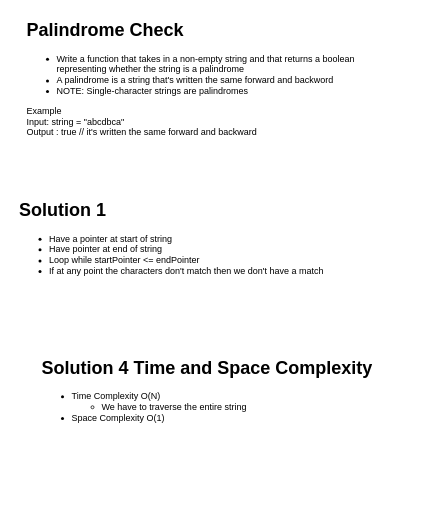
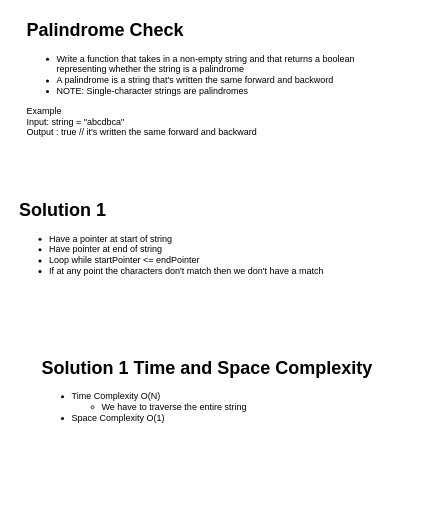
node "Solution 4 Time and Space Complexity Time Complexity O(N) We have to traverse the entire string Space Complexity O(1)": label "Solution 4 Time and Space Complexity Time Complexity O(N) We have to traverse the entire string Space Complexity O(1)" -> "Solution 1 Time and Space Complexity Time Complexity O(N) We have to traverse the entire string Space Complexity O(1)"
